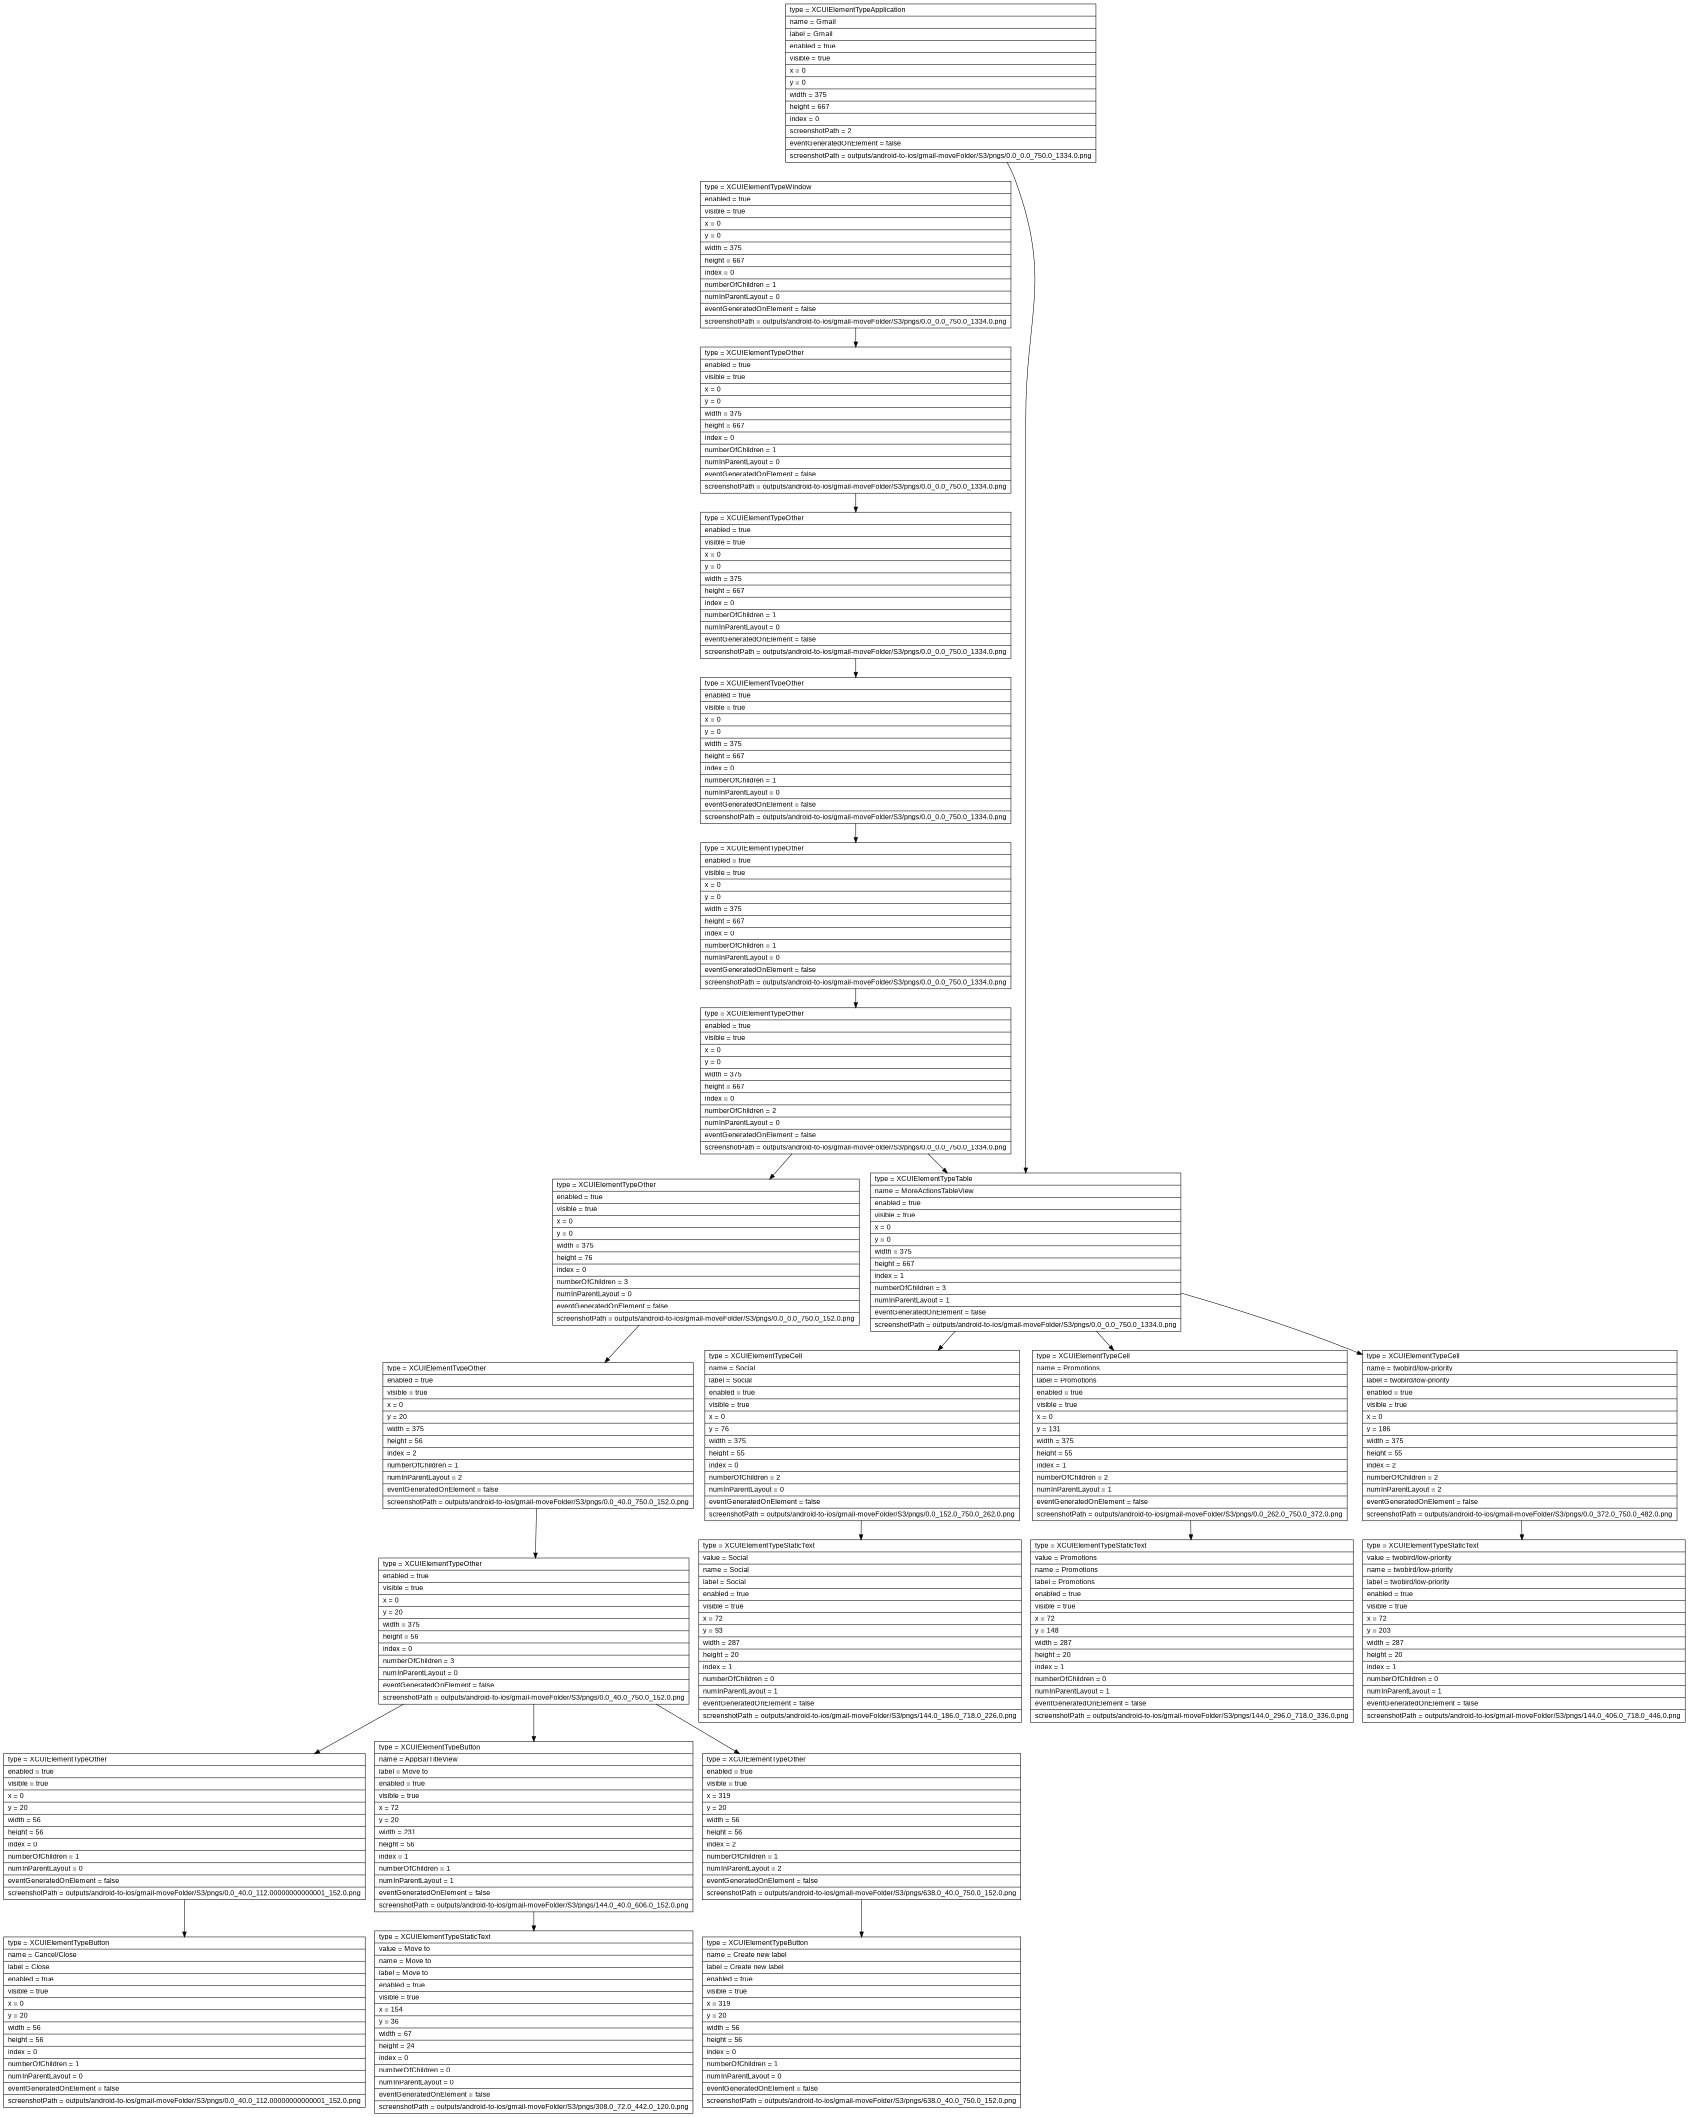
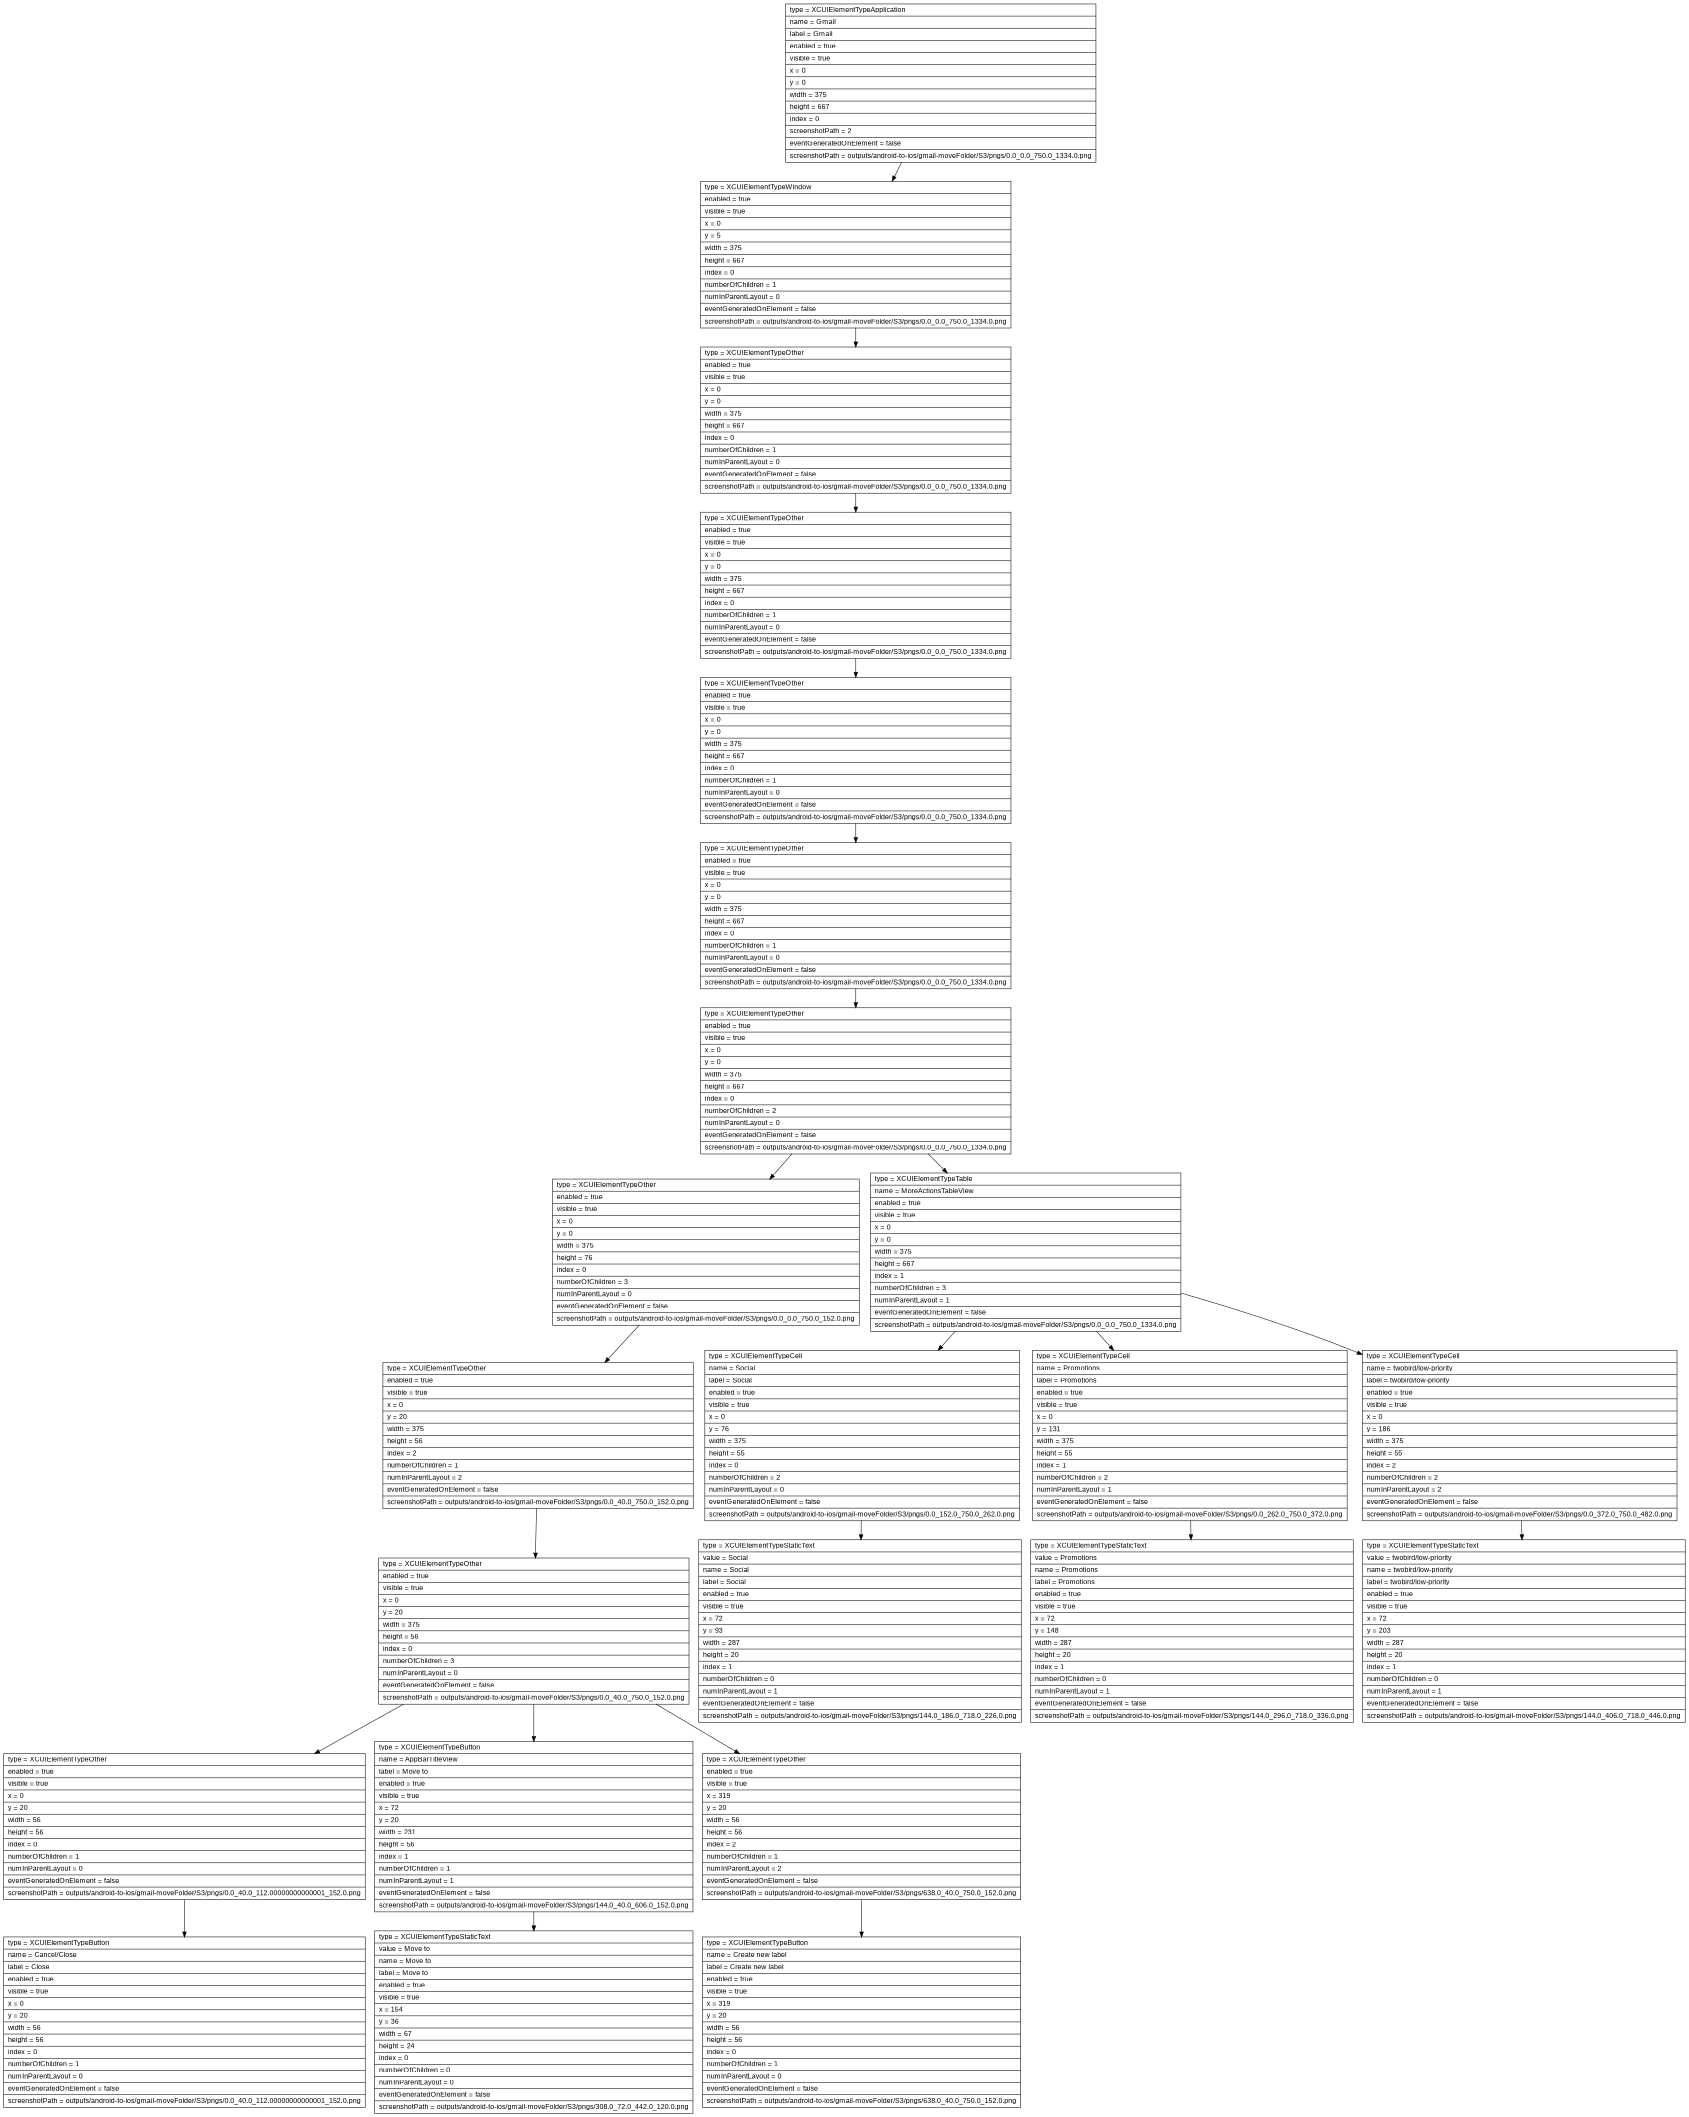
node "type = XCUIElementTypeWindow": text "y = 0" -> "y = 5"
edge "type = XCUIElementTypeApplication" -> "type = XCUIElementTypeTable": now "type = XCUIElementTypeApplication" -> "type = XCUIElementTypeWindow"
